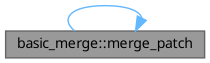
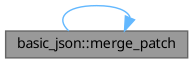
node "basic_merge::merge_patch": label "basic_merge::merge_patch" -> "basic_json::merge_patch"
